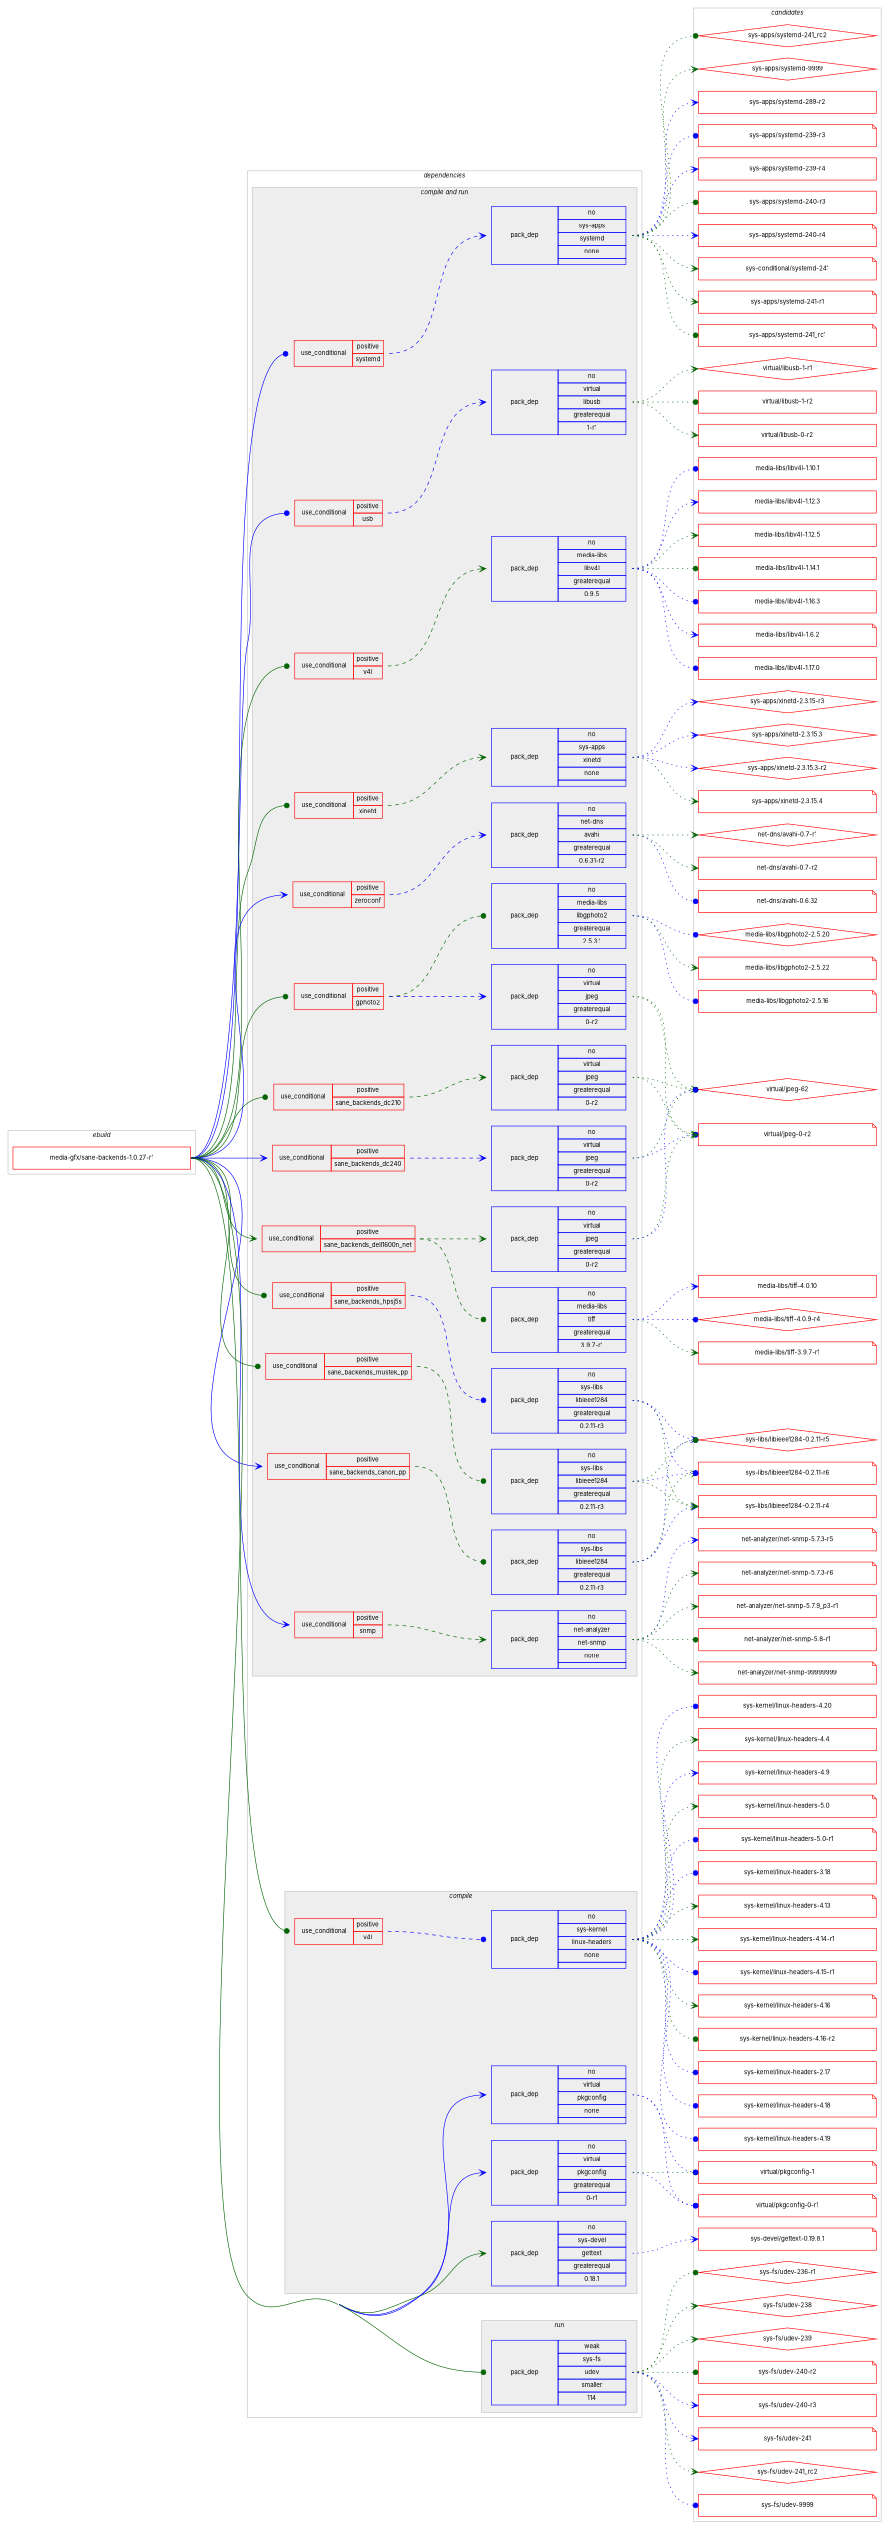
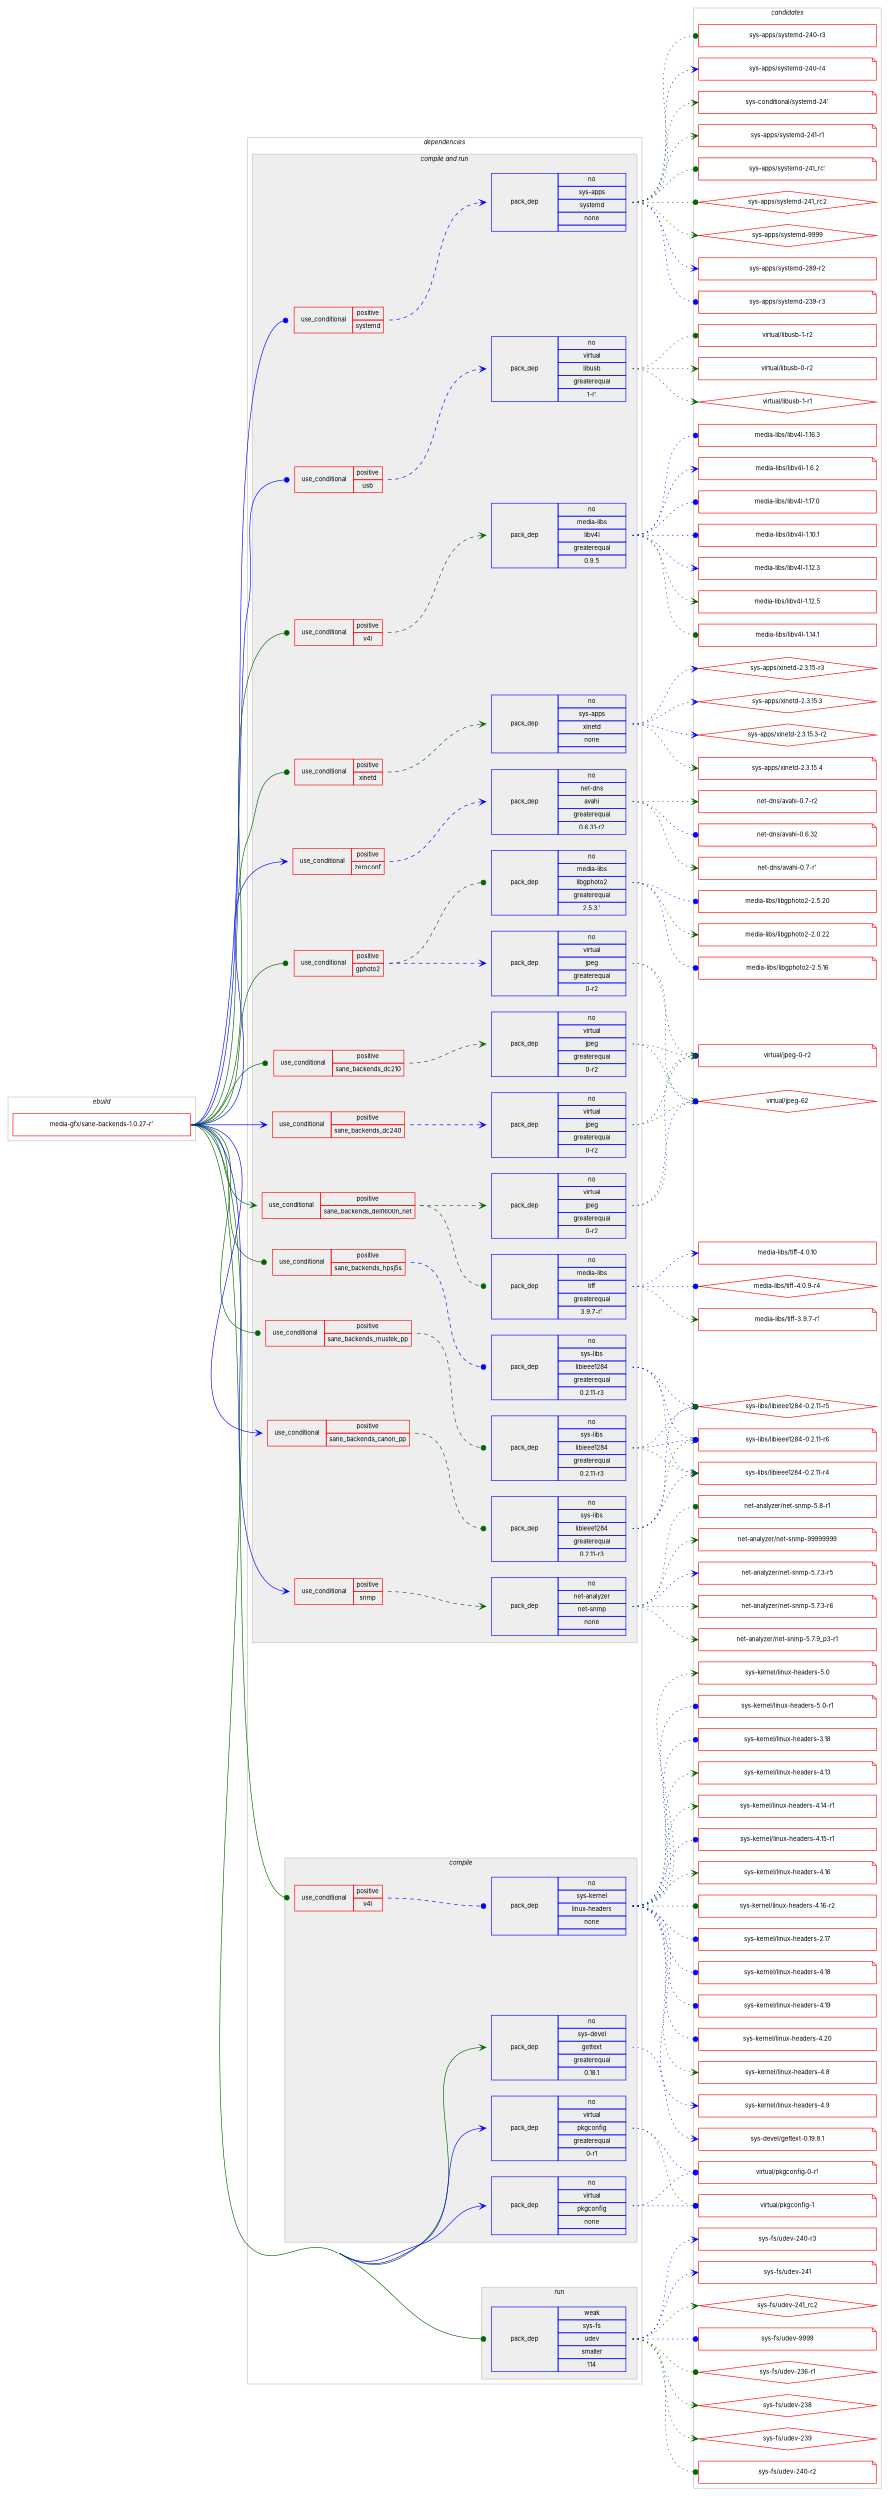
node "sys-apps/systemd-239-r4": removed
node "net-dns/avahi-0.7-r1": shape diamond -> box
node "media-libs/libgphoto2-2.5.20": shape diamond -> box
node "media-libs/libgphoto2-2.5.22": label "media-libs/libgphoto2-2.5.22" -> "media-libs/libgphoto2-2.0.22"
node "sys-kernel/linux-headers-4.4": label "sys-kernel/linux-headers-4.4" -> "sys-kernel/linux-headers-4.8"
